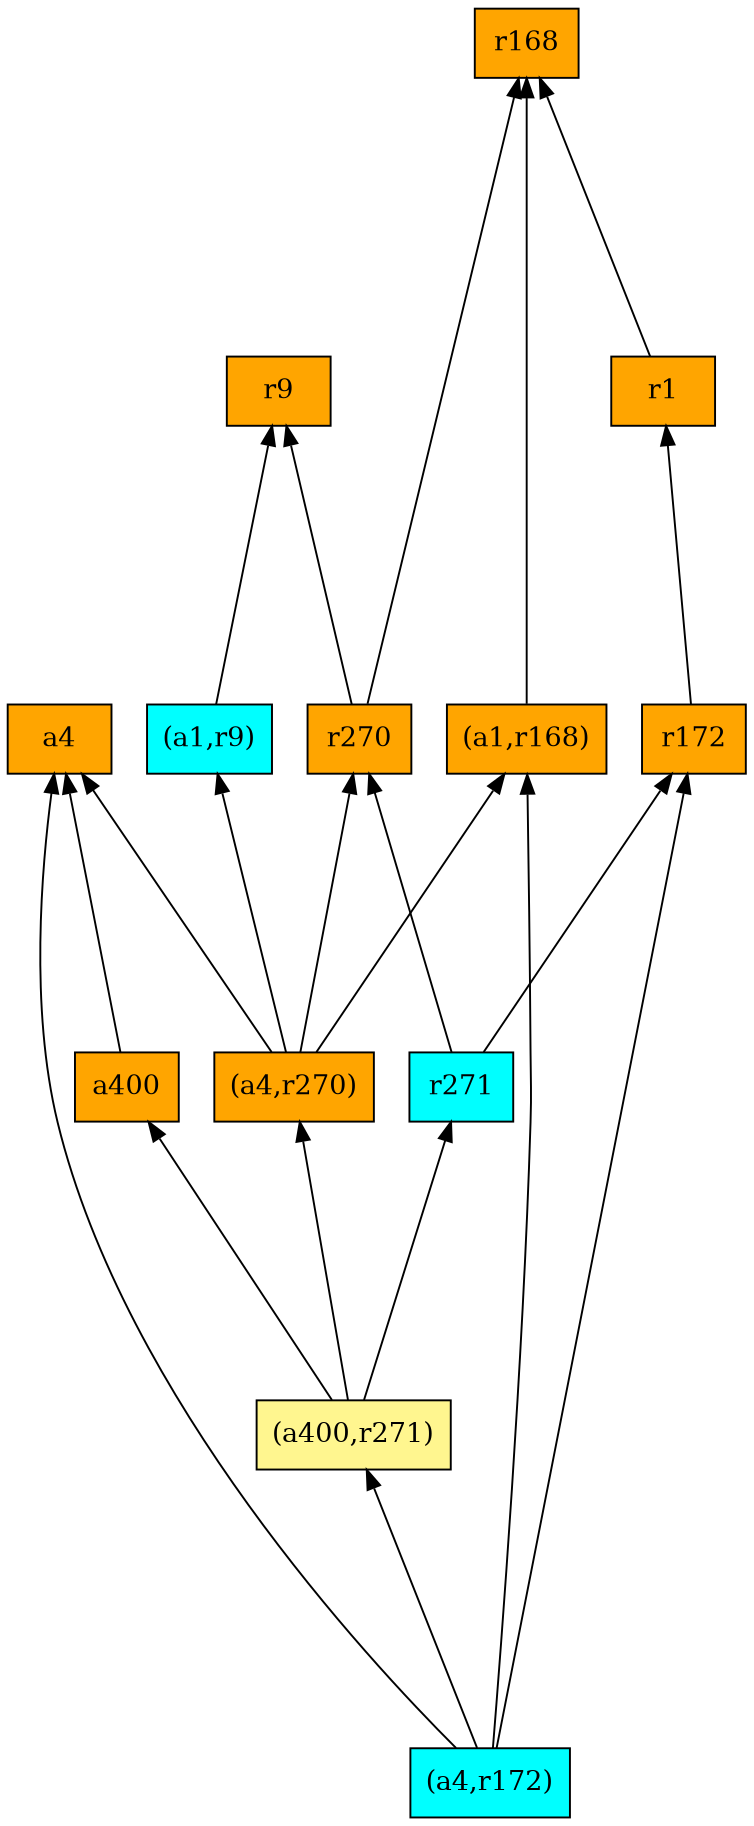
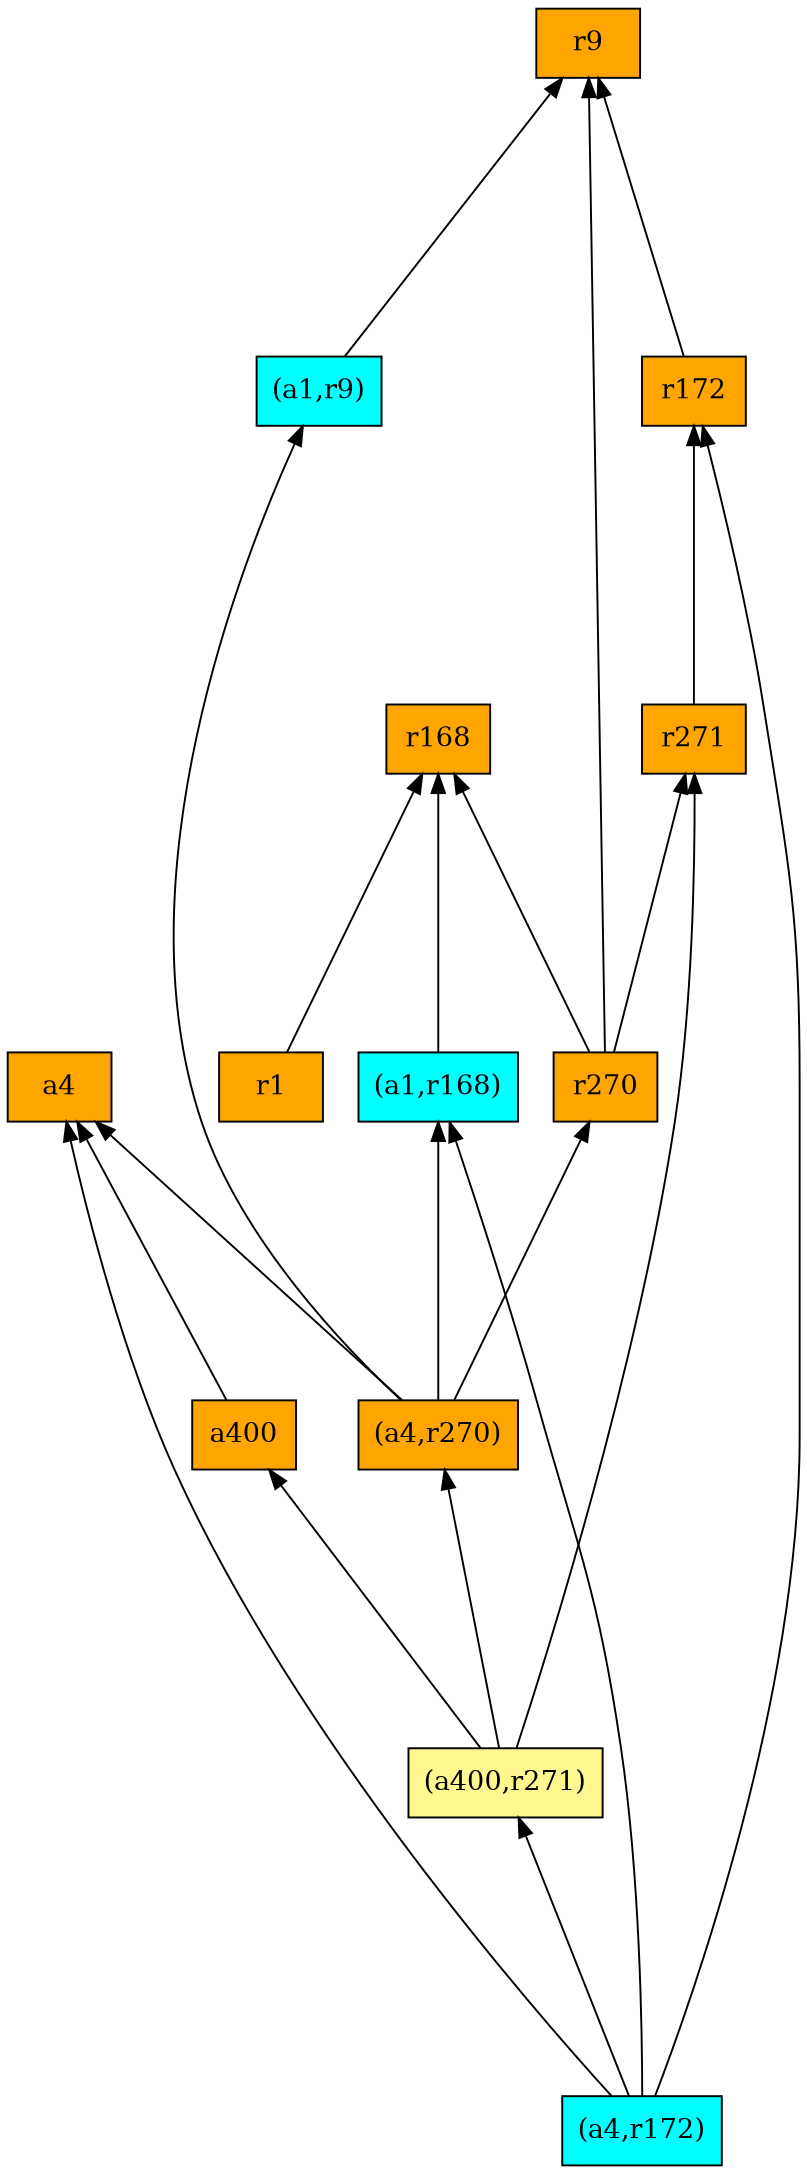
edge "r172" -> "r1": now "r172" -> "r9"
node "(a1,r168)": fillcolor orange -> cyan
edge "r271" -> "r270": reversed
node "r271": fillcolor cyan -> orange
